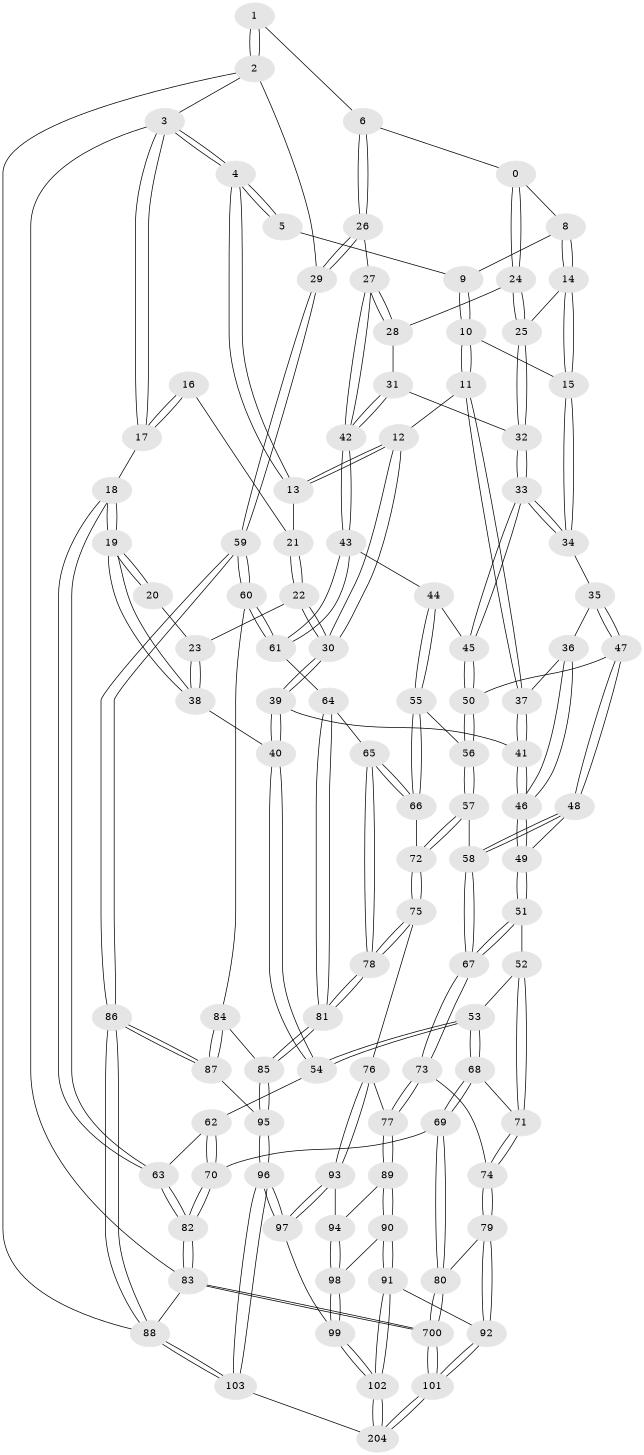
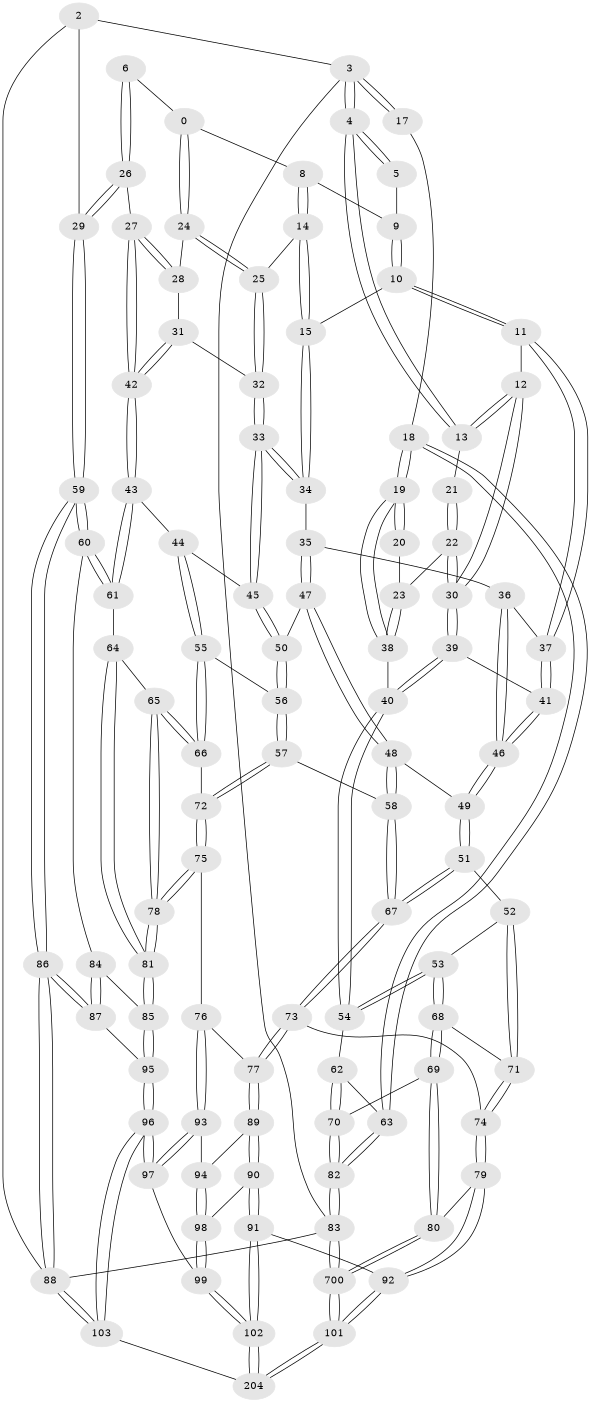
node "1": removed
node "16": removed
